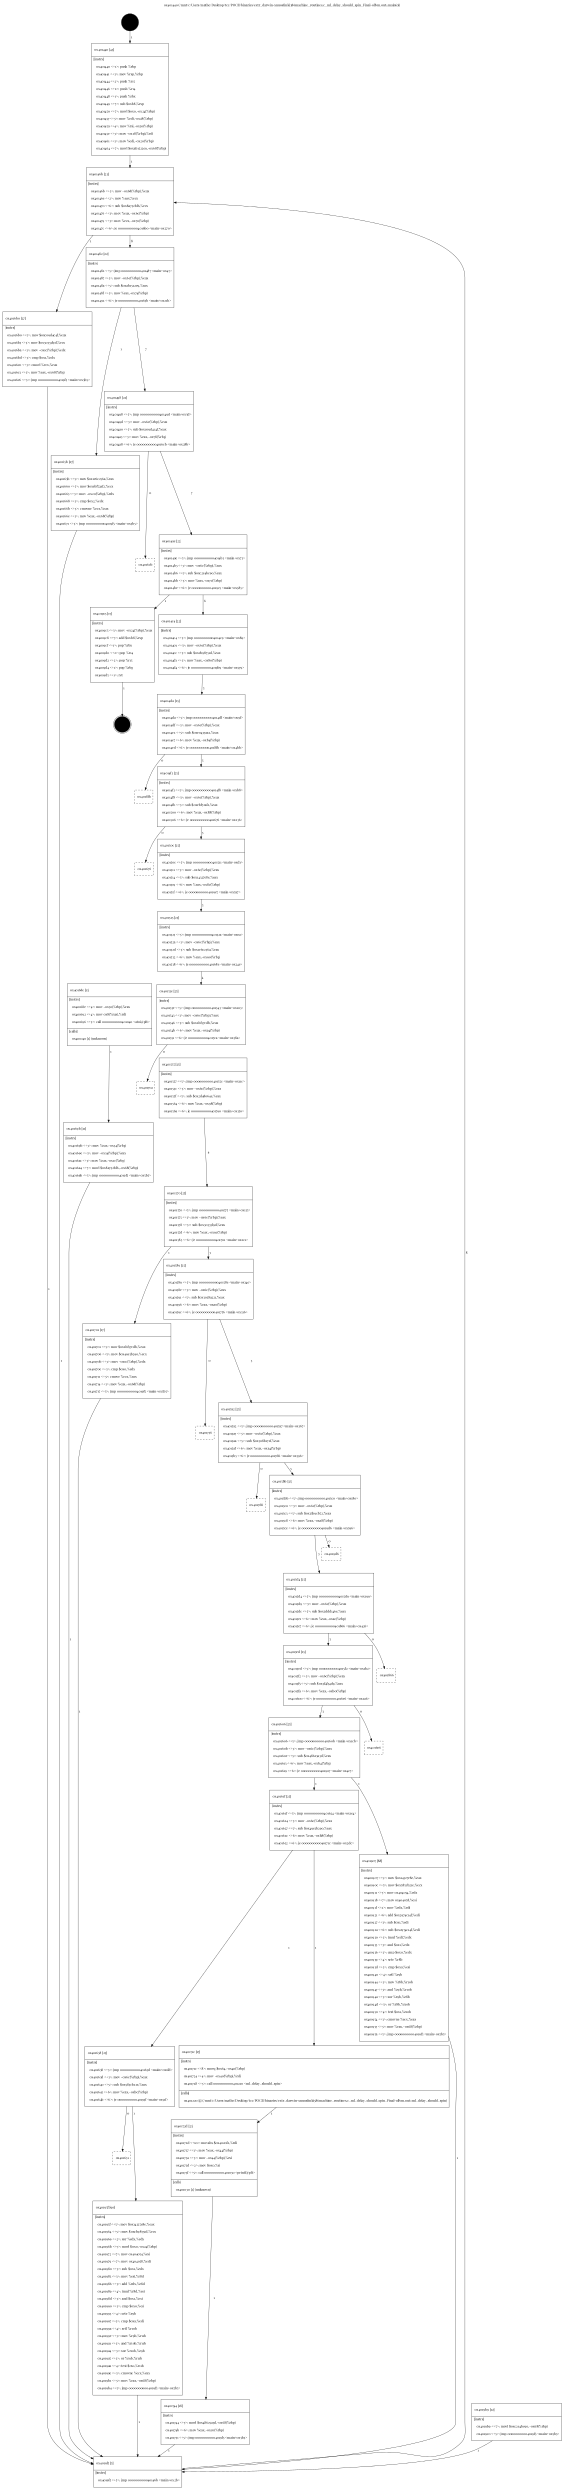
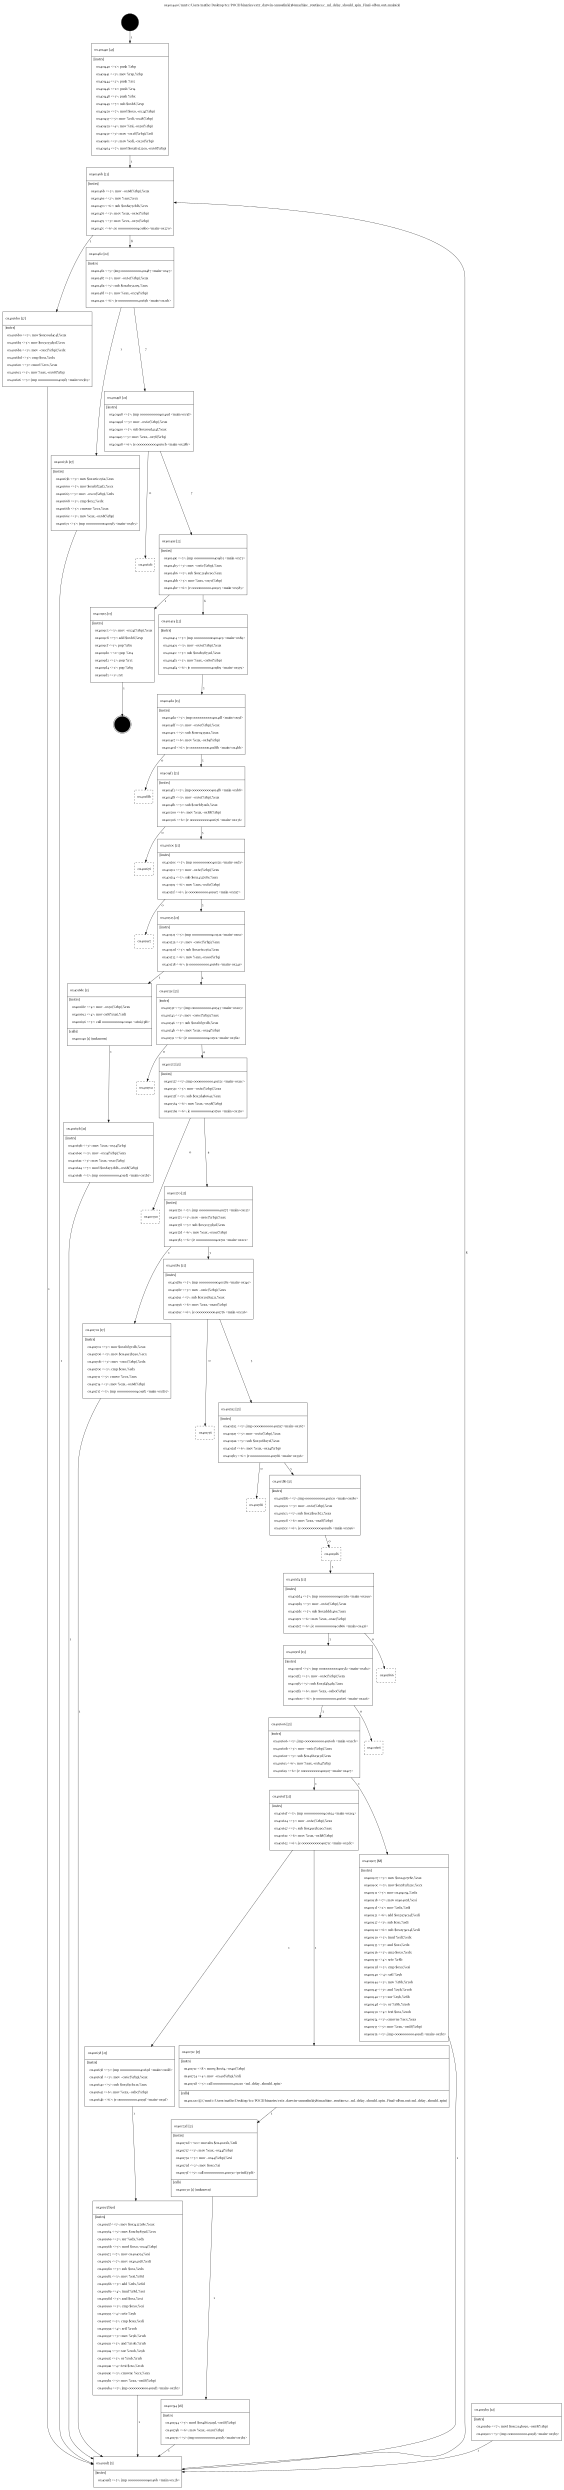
node "0x4019e7": added
edge "0x401525 [25]" -> "0x40168e [13]": added, label "1"
edge "0x40153e [25]" -> "0x401557 [25]": added, label "4"
node "0x401790": added
edge "0x4015bb [25]" -> "0x4015d4 [25]": now "0x4019d6" -> "0x4015d4 [25]"
node "0x401651": removed
